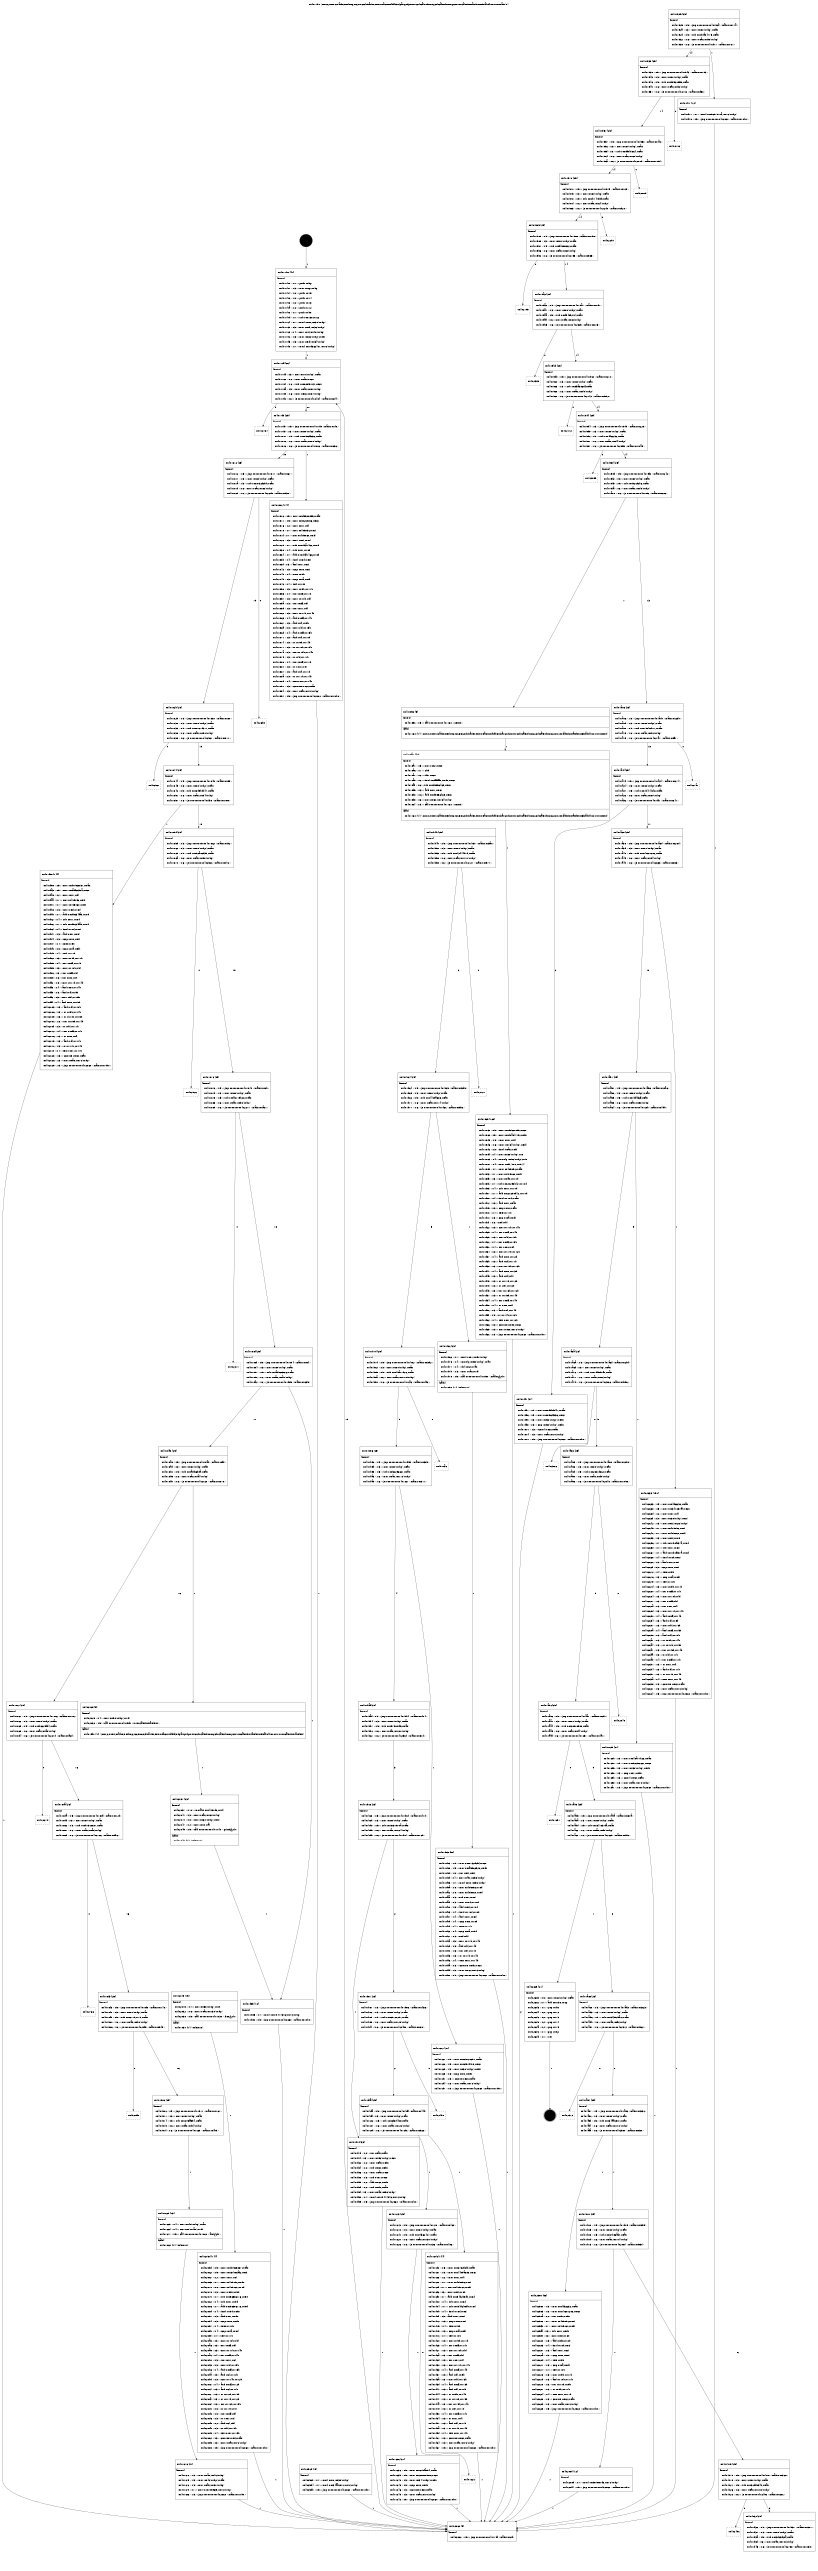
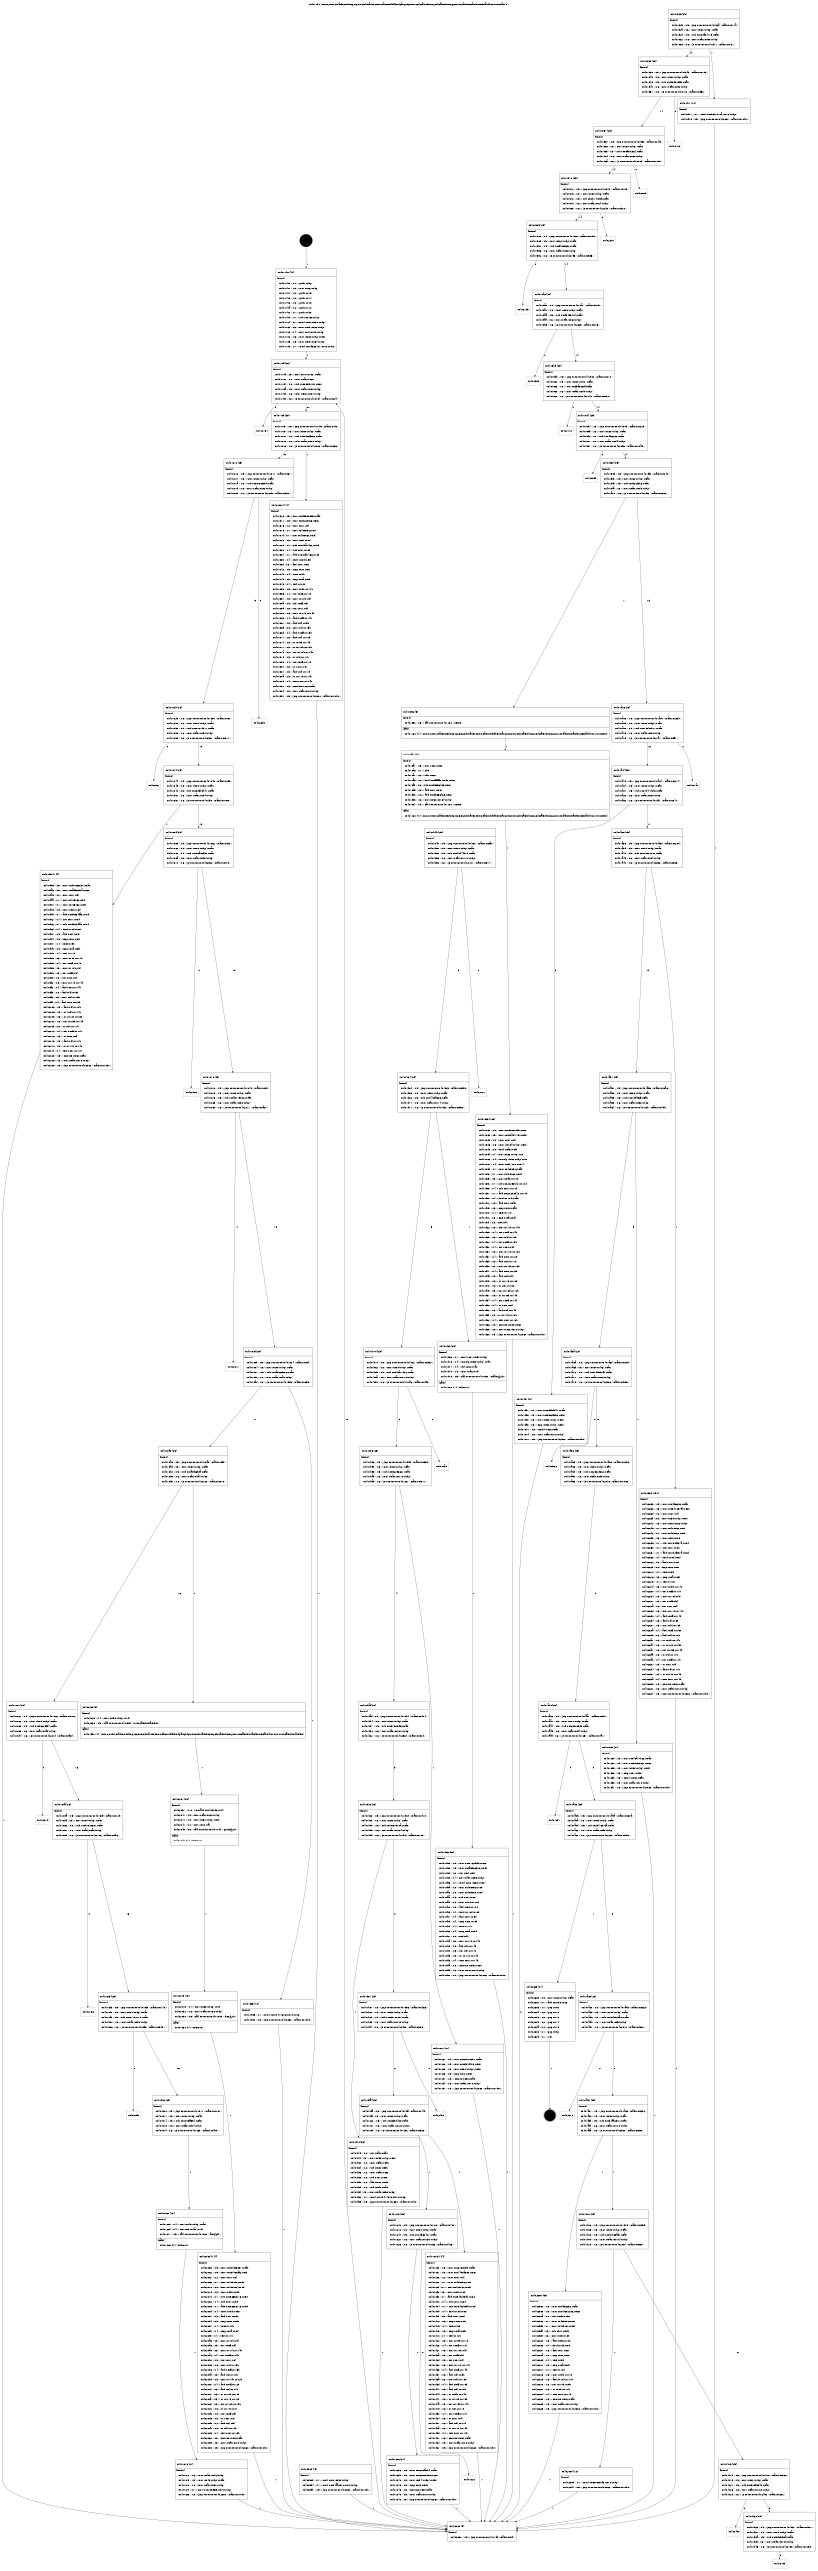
node "0x402848": removed
edge "0x402037 [23]" -> "0x401de5 [12]": now "0x402037 [23]" -> "0x40204e [15]"
node "0x4027ee": added
